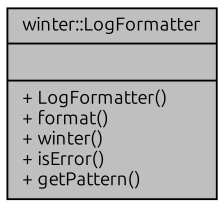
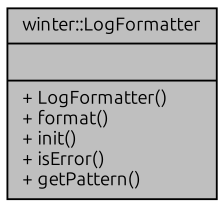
node "winter::LogFormatter": text "+ winter()" -> "+ init()"
